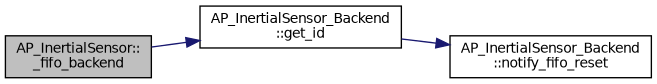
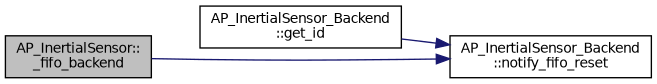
edge "AP_InertialSensor:: _fifo_backend" -> "AP_InertialSensor_Backend ::get_id": now "AP_InertialSensor:: _fifo_backend" -> "AP_InertialSensor_Backend ::notify_fifo_reset"
